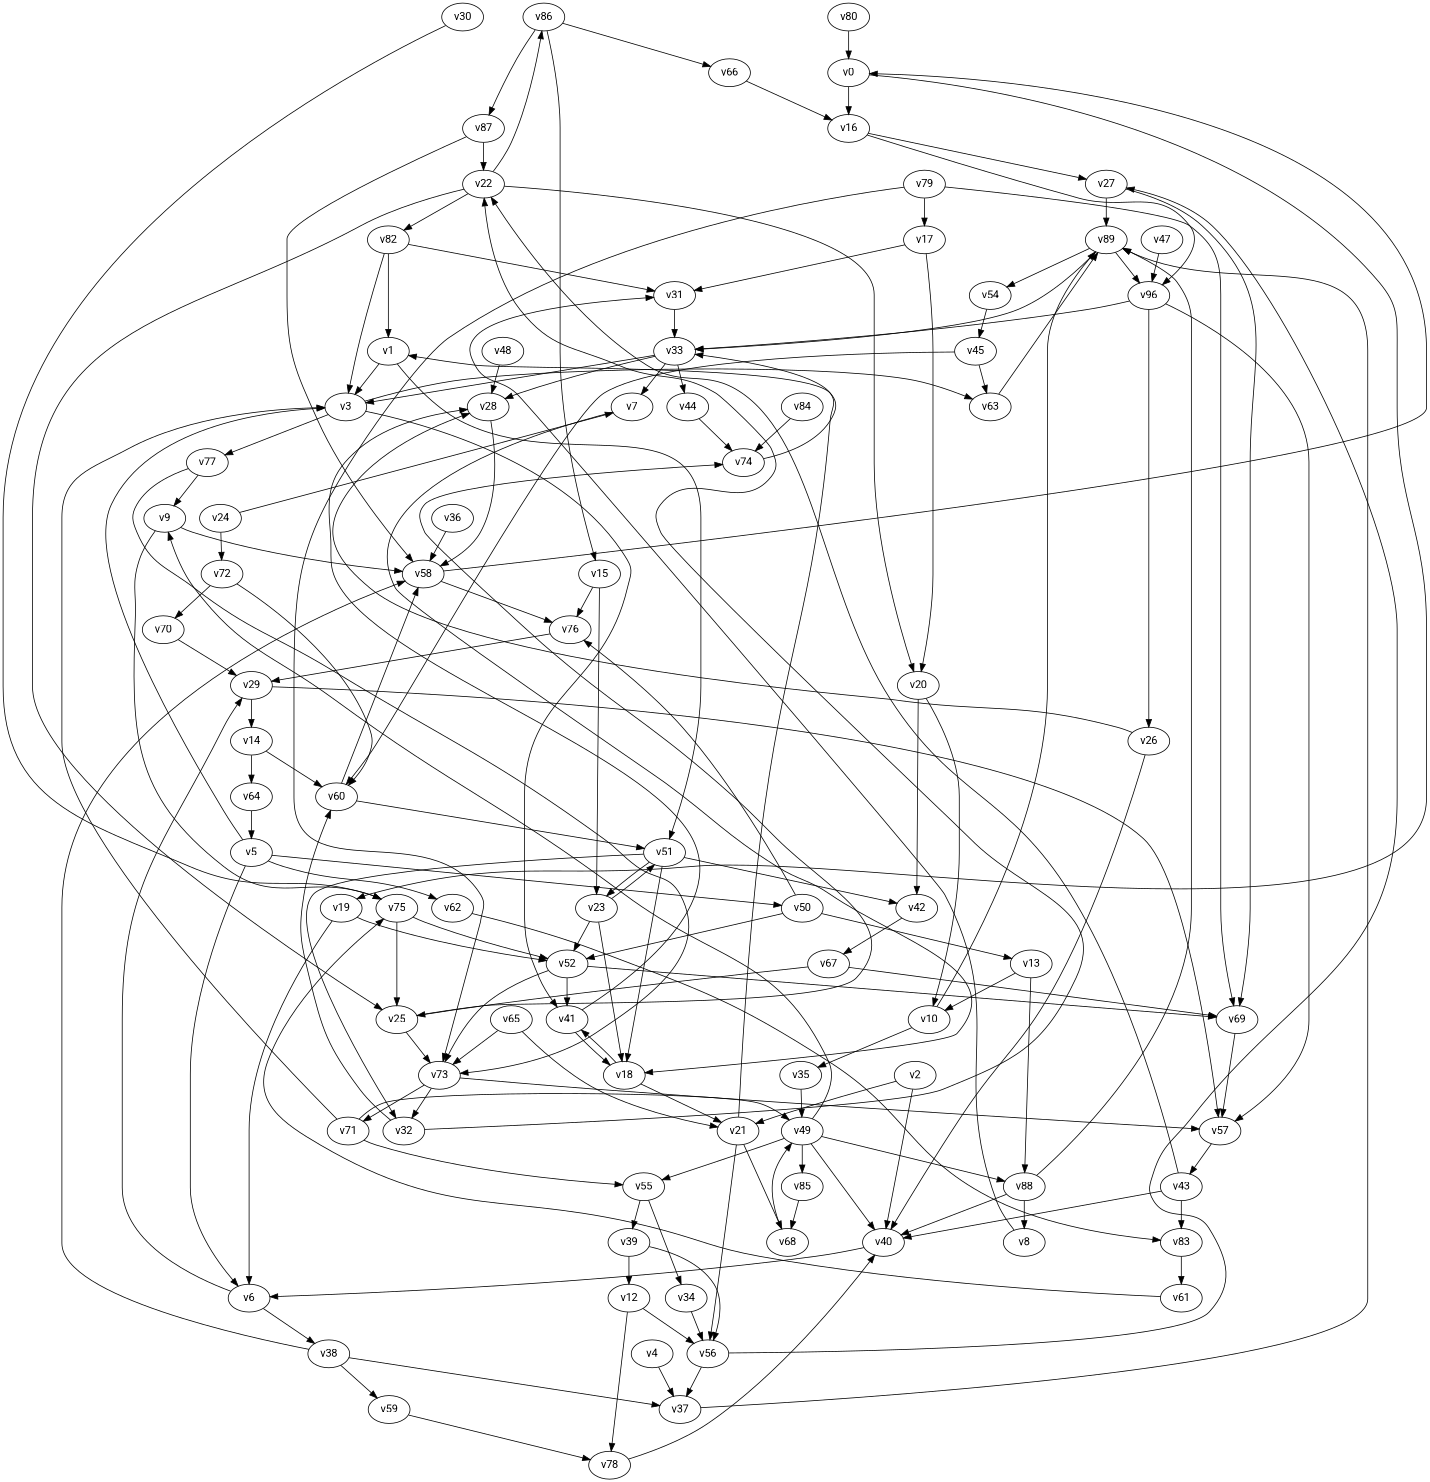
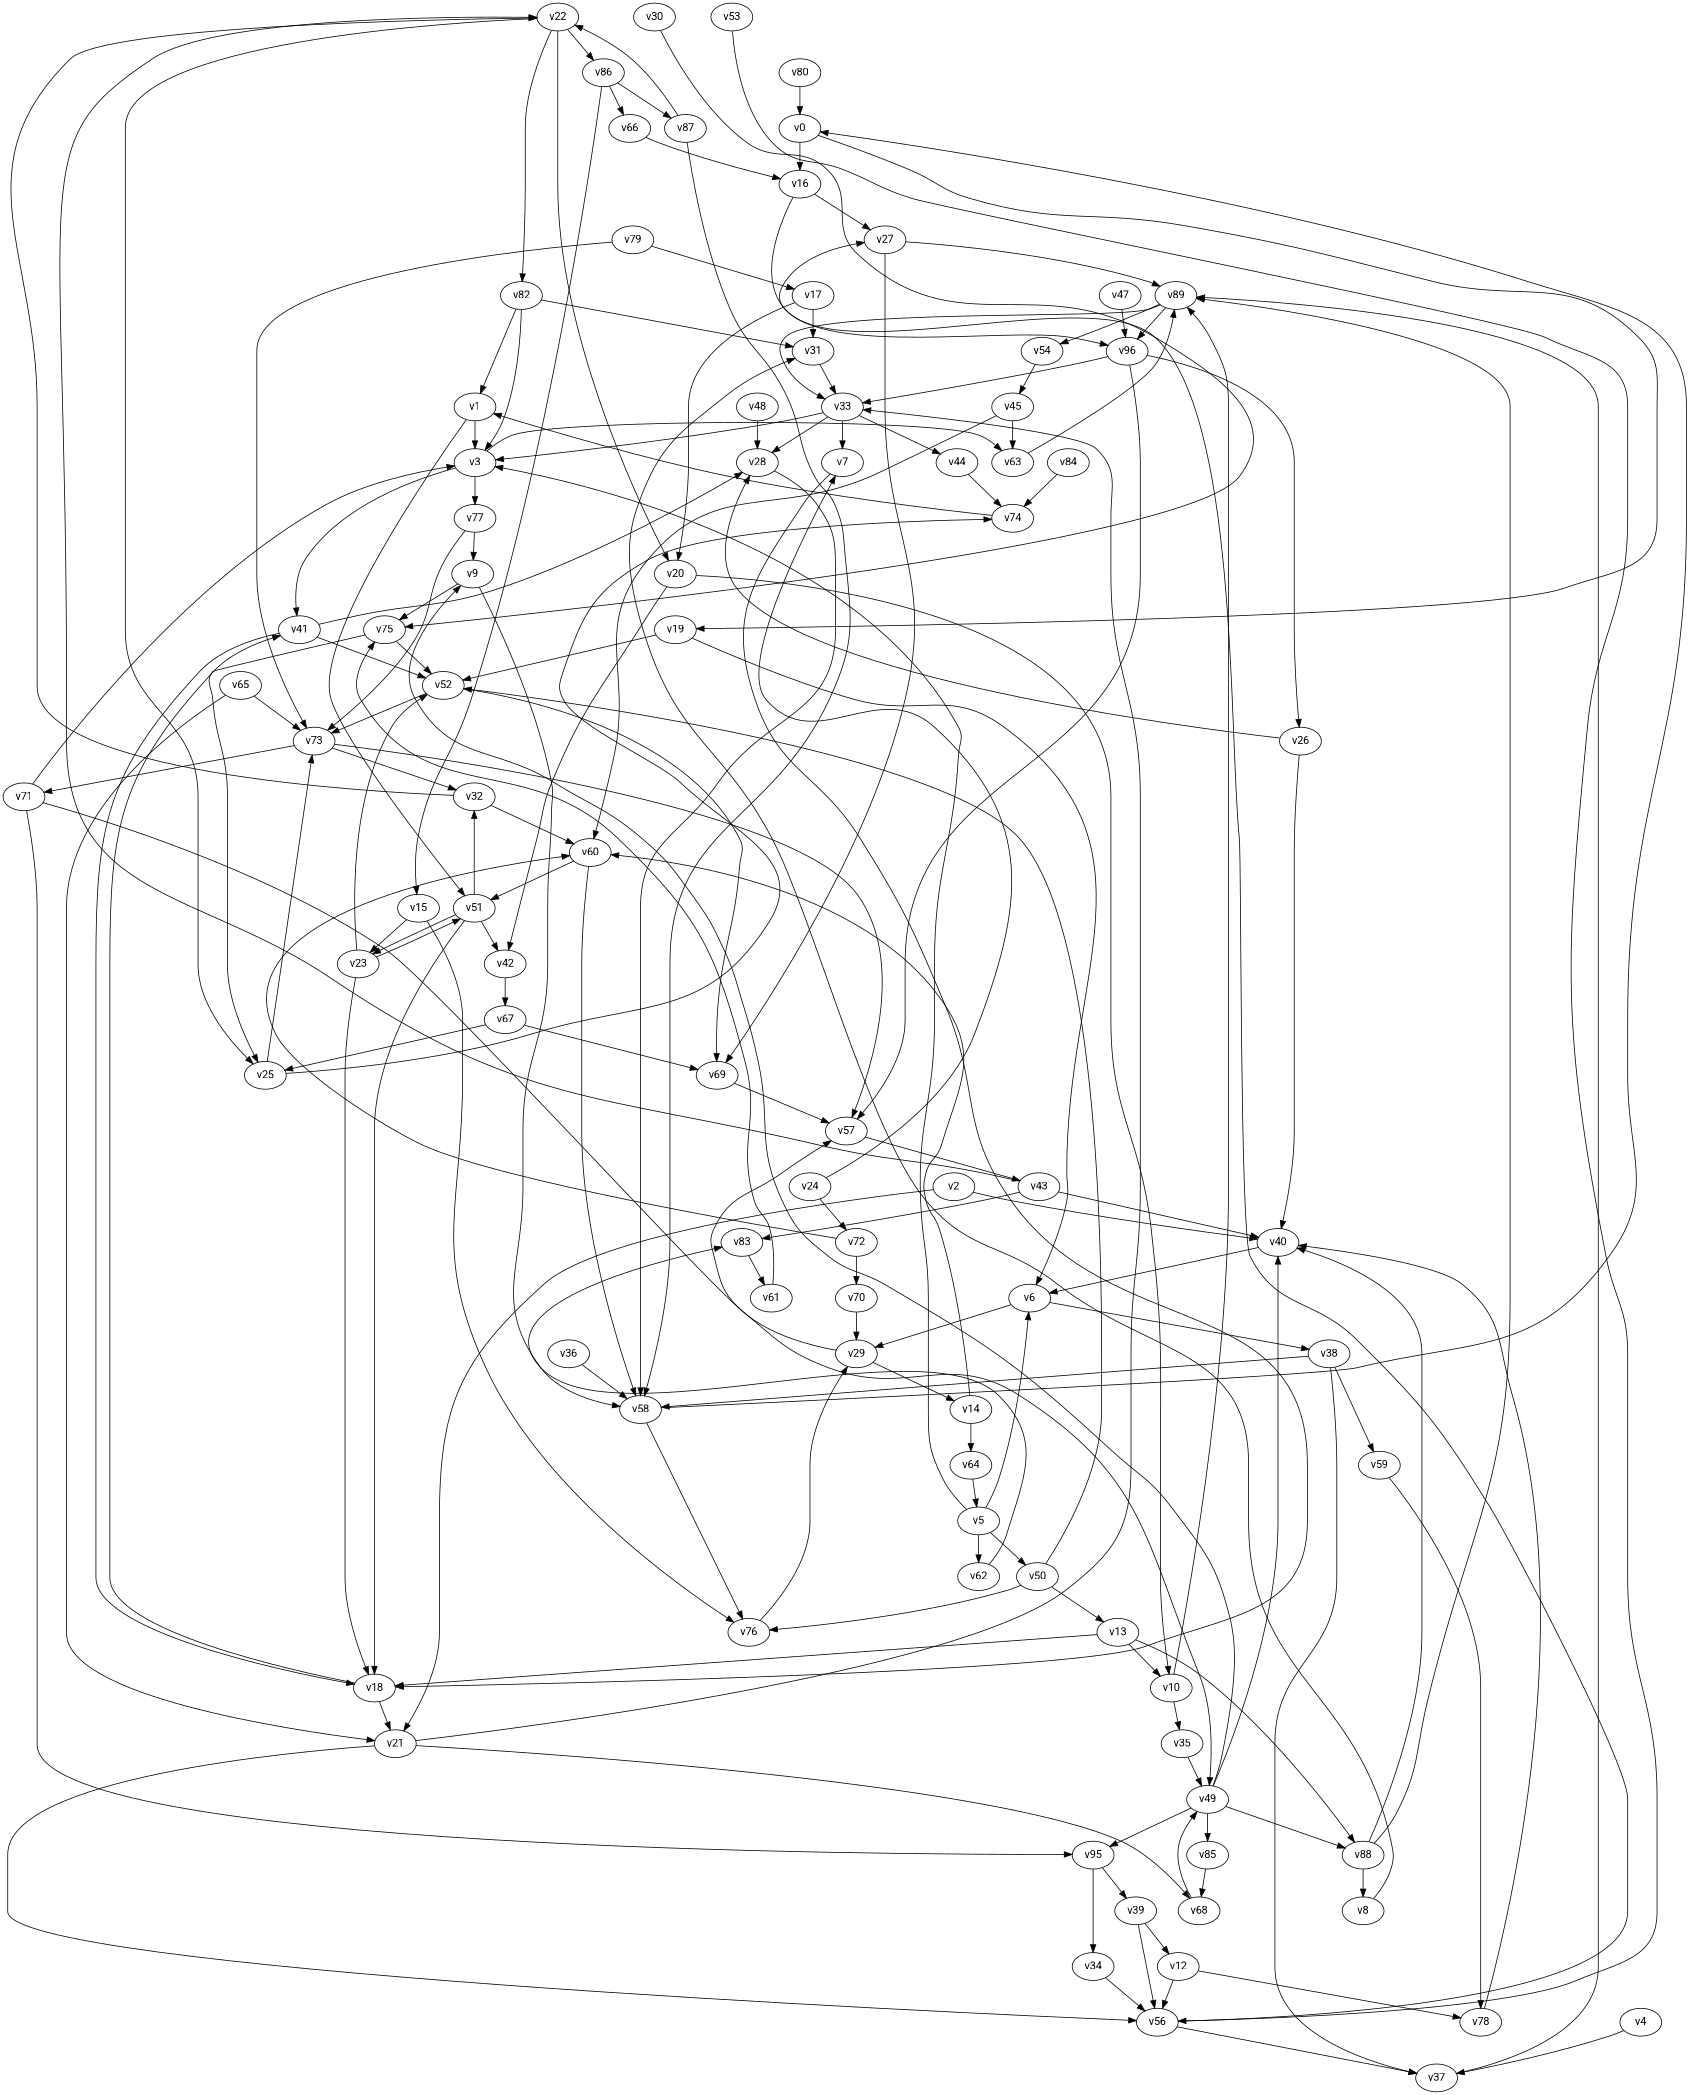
node "v53": added
edge "v79" -> "v69": removed
edge "v52" -> "v41": reversed
node "v55": label "v55" -> "v95"
edge "v13" -> "v18": added
